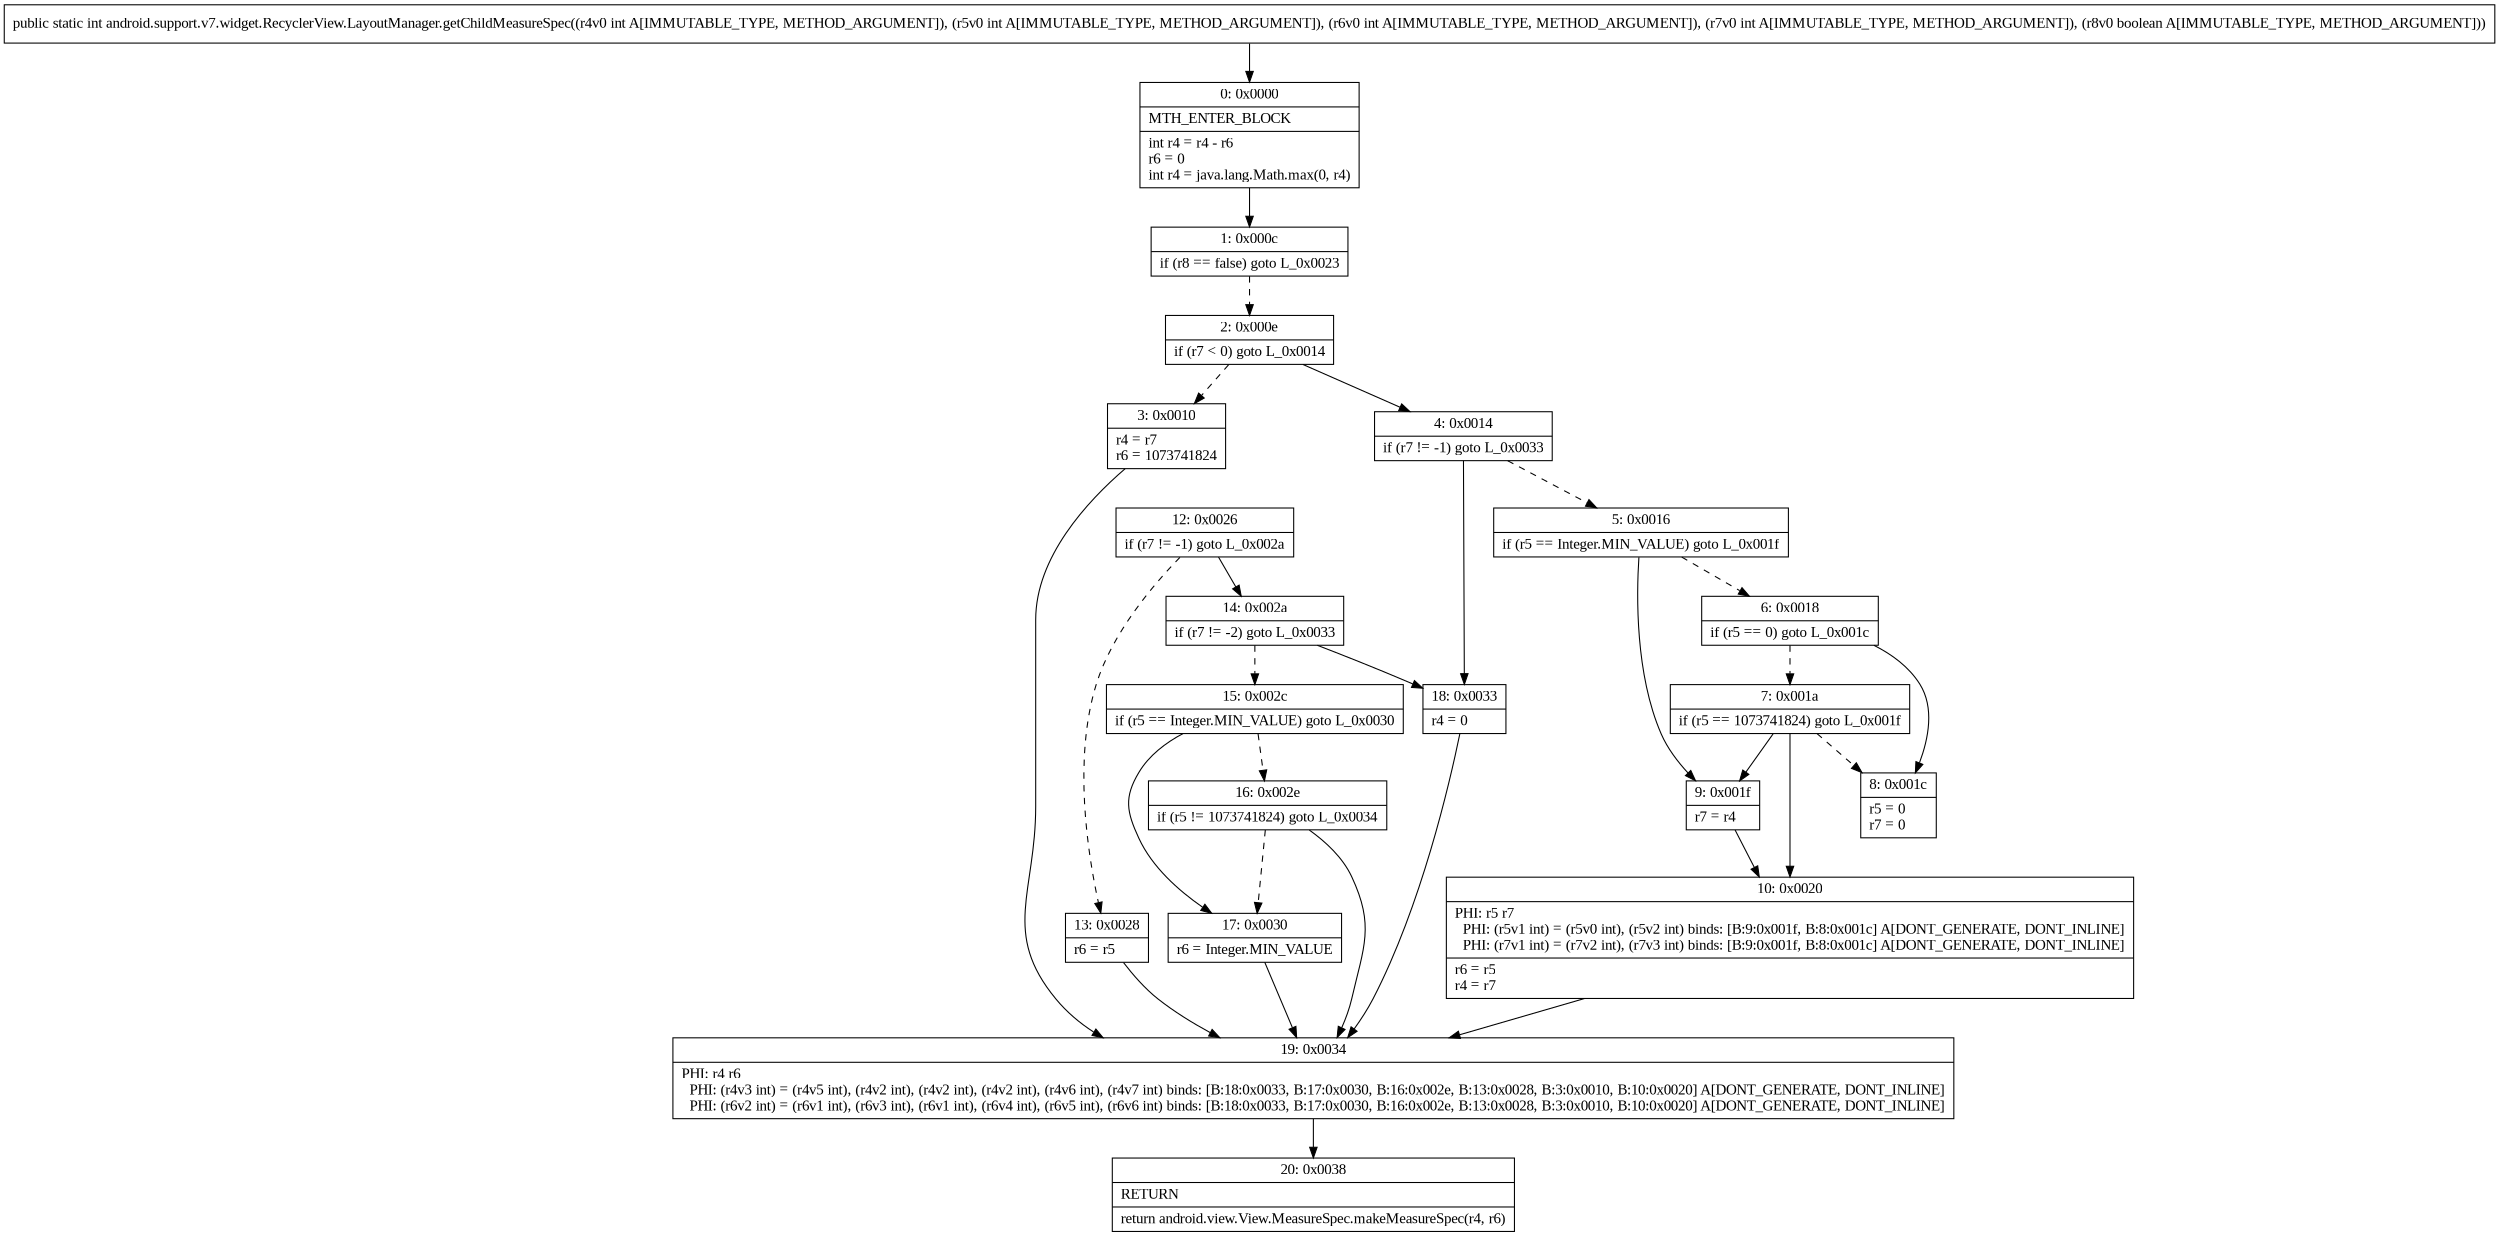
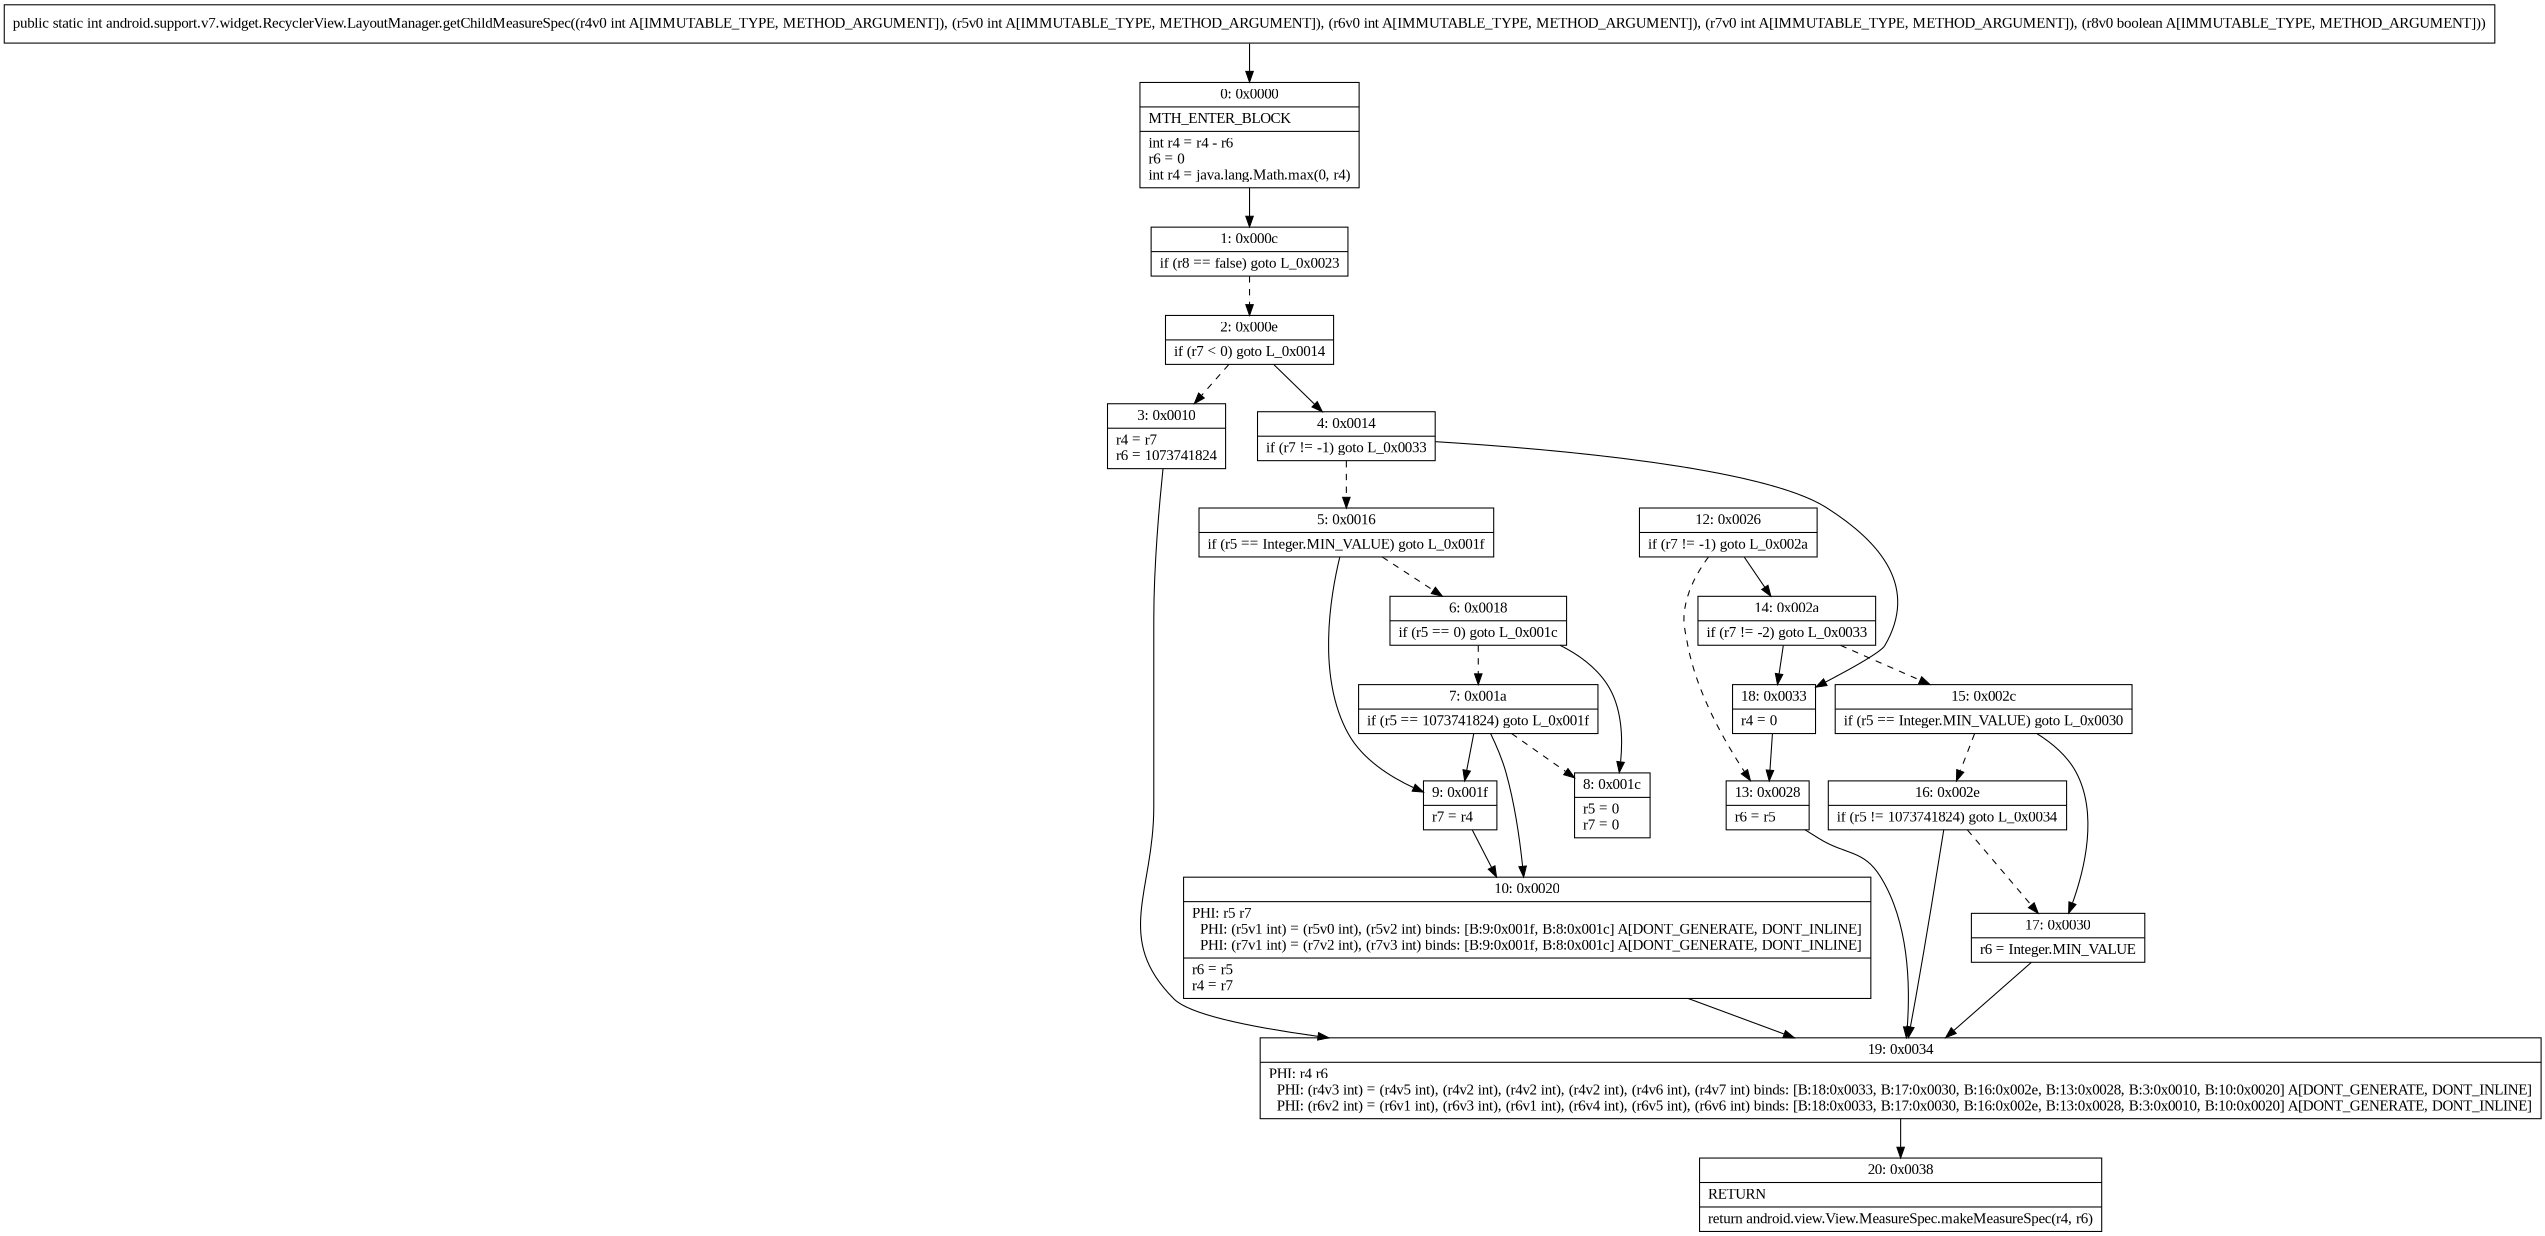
edge "18: 0x0033" -> "19: 0x0034": now "18: 0x0033" -> "13: 0x0028"
